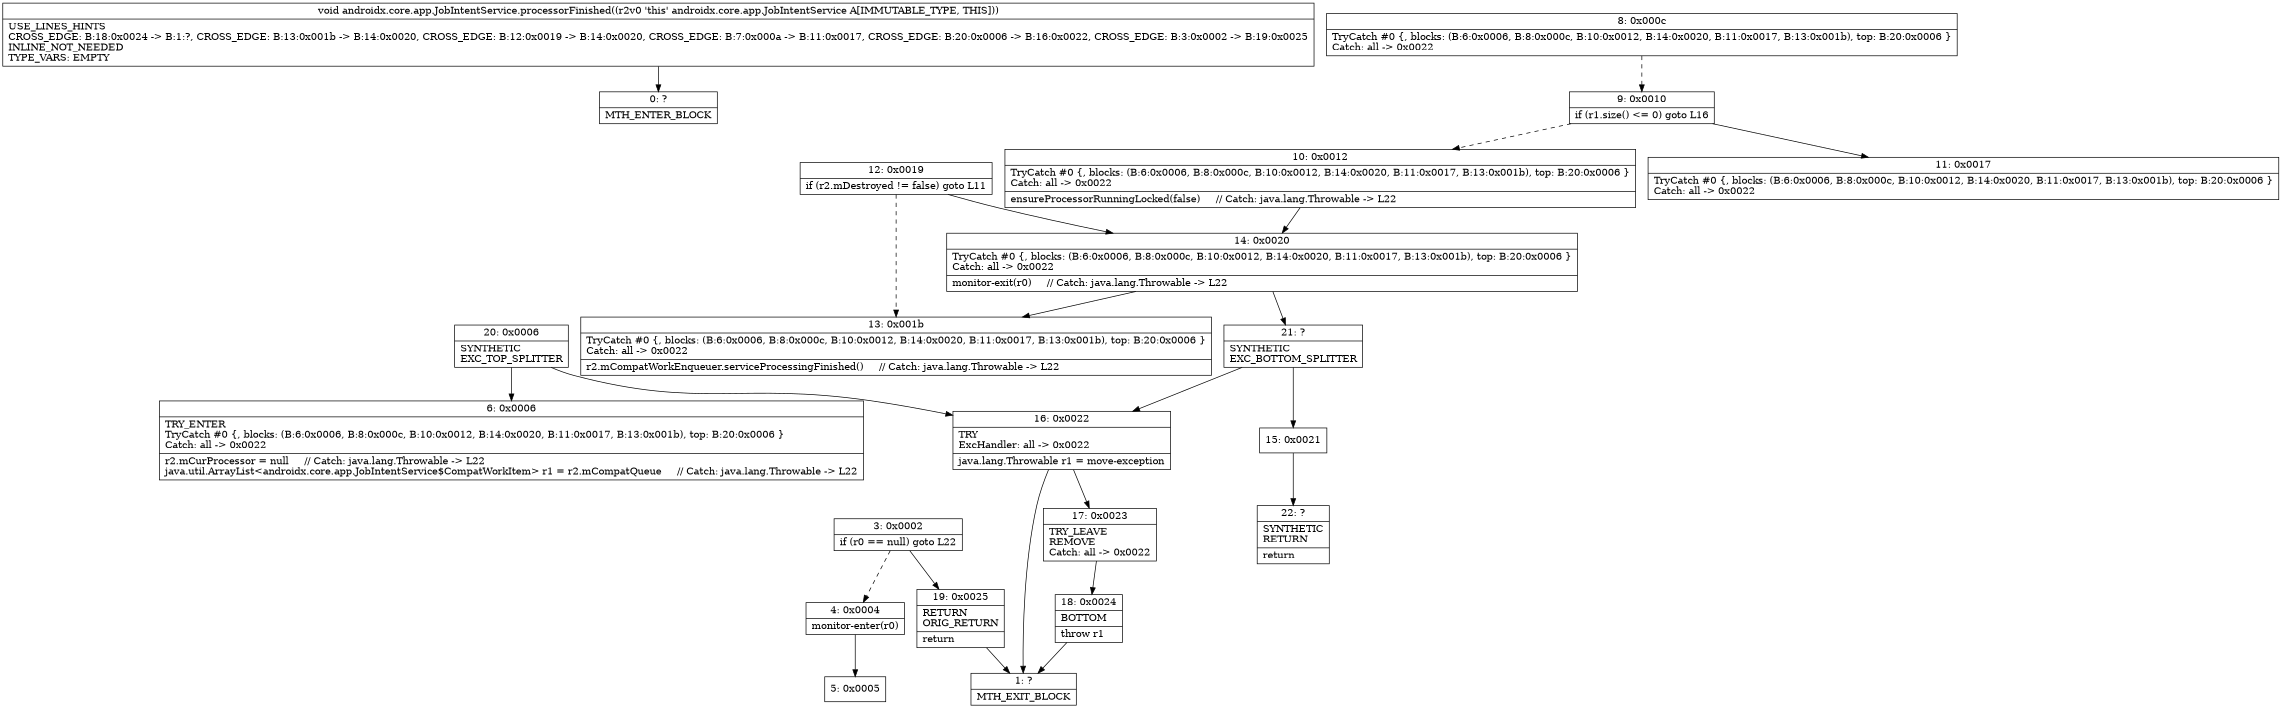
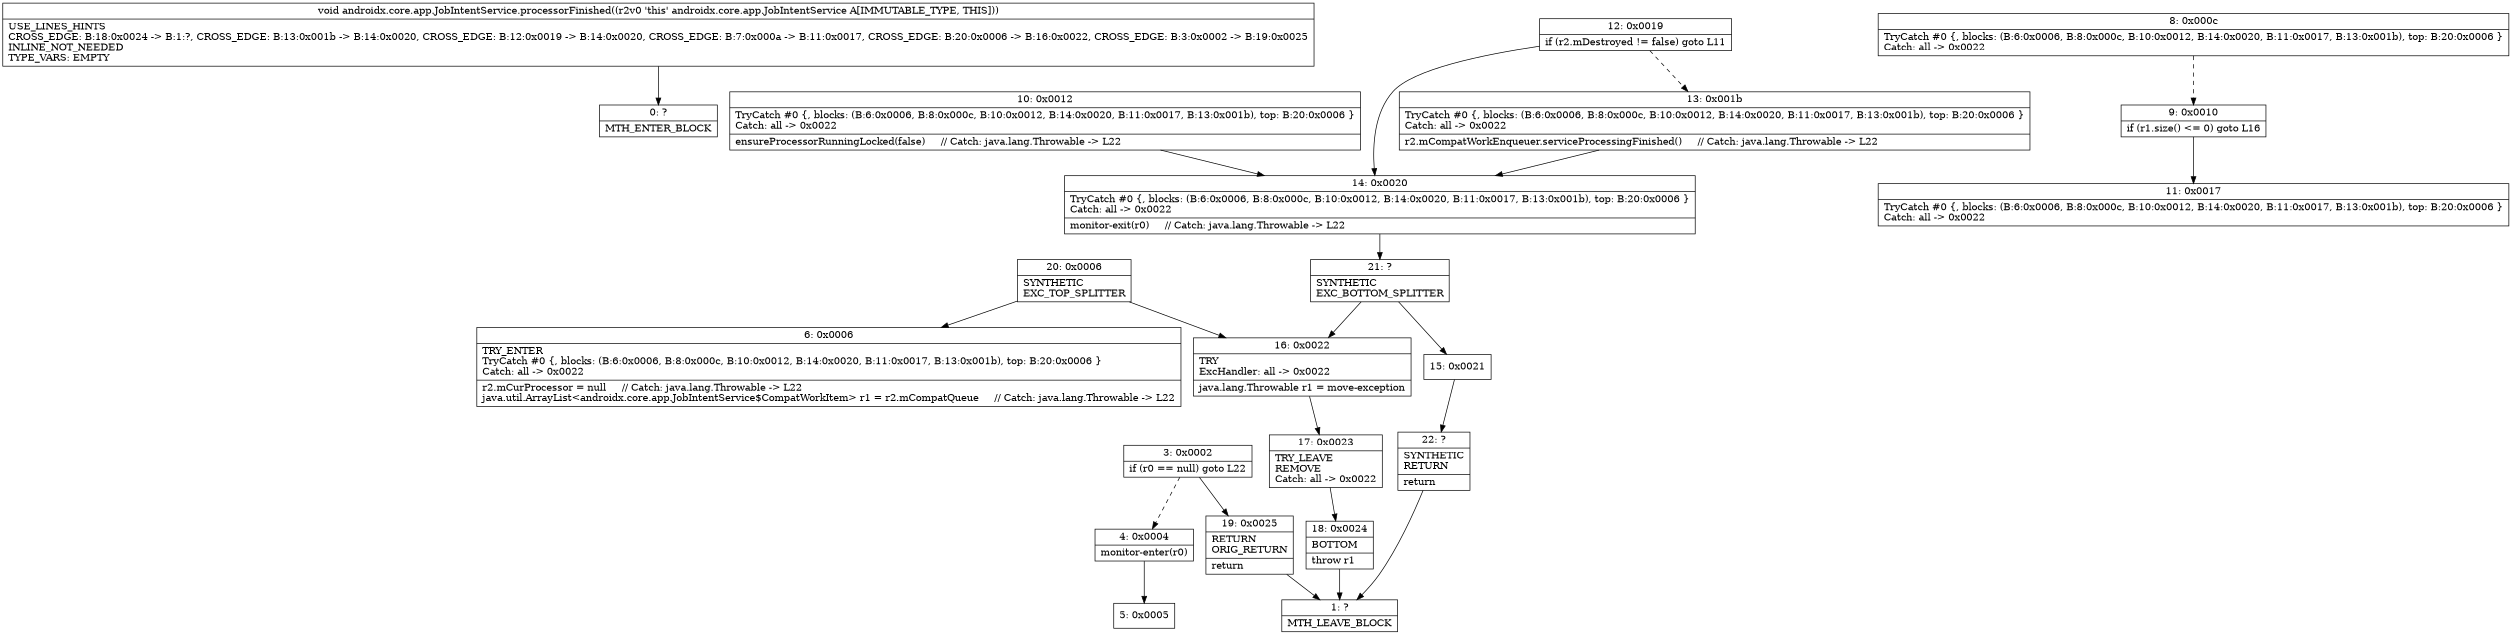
edge "9: 0x0010" -> "10: 0x0012": removed
edge "14: 0x0020" -> "13: 0x001b": reversed
edge "16: 0x0022" -> "1: ?": now "22: ?" -> "1: ?"
node "1: ?": text "MTH_EXIT_BLOCK" -> "MTH_LEAVE_BLOCK"
